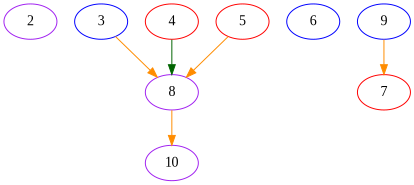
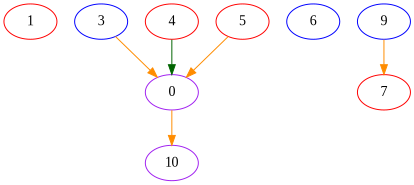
node "2": removed
node "1": added
node "8": label "8" -> "0"
